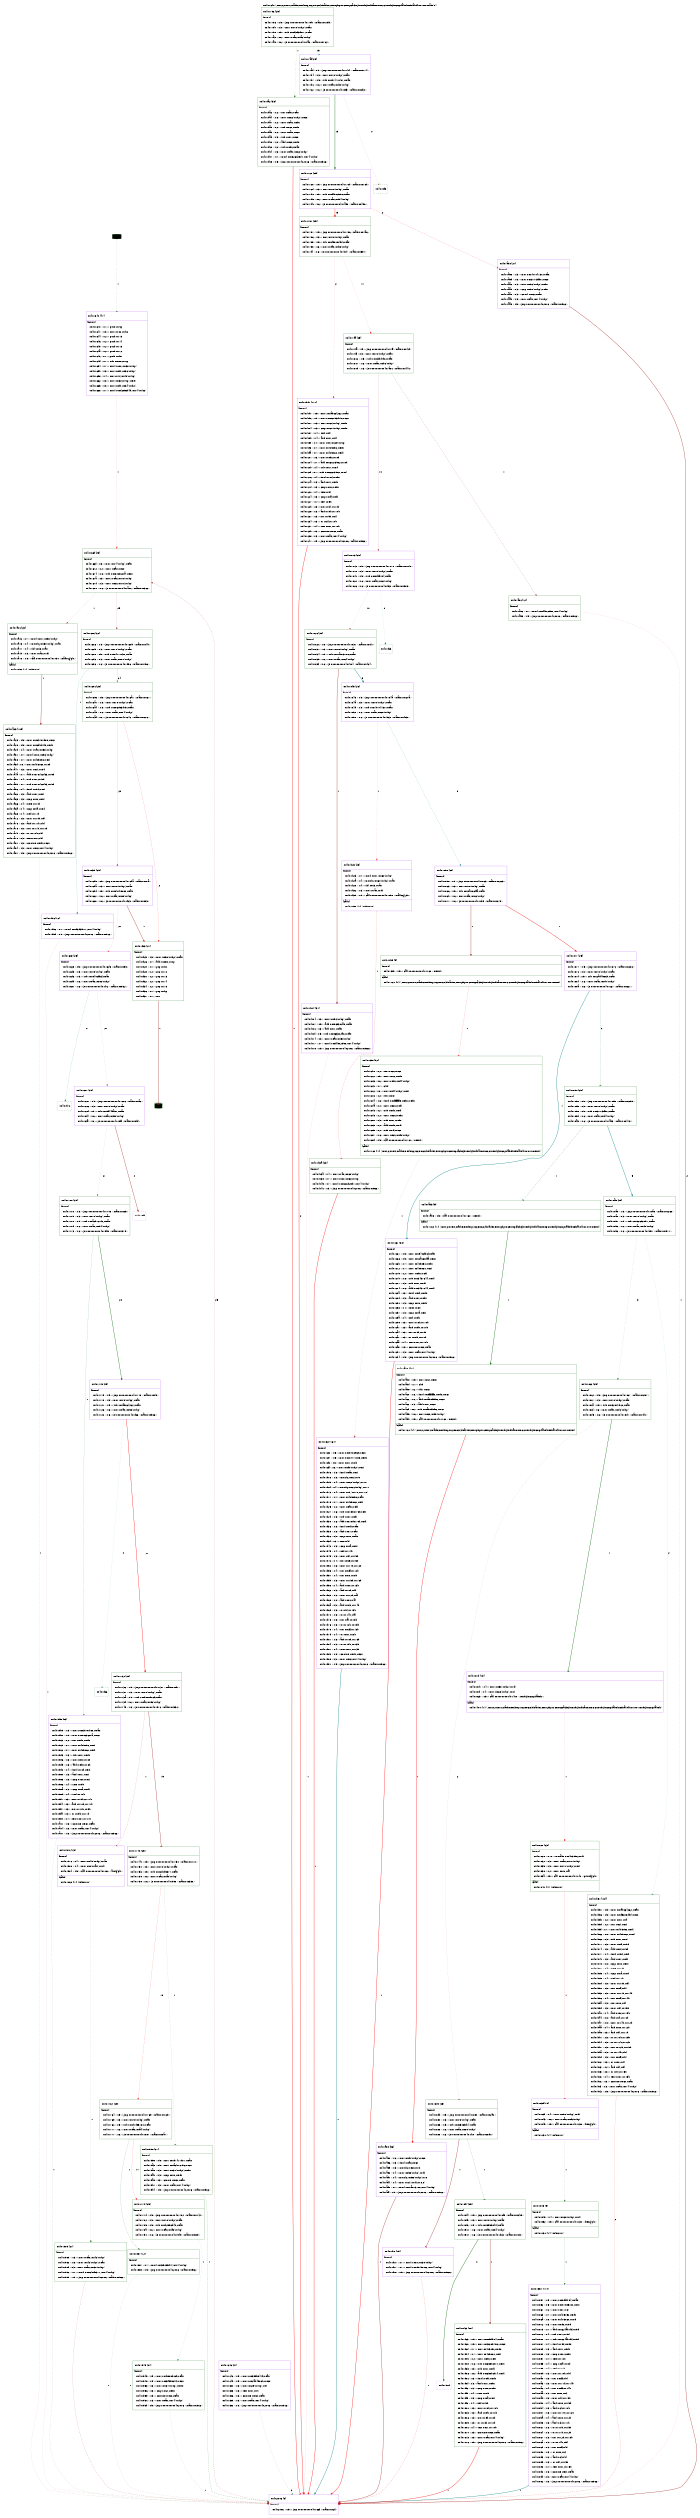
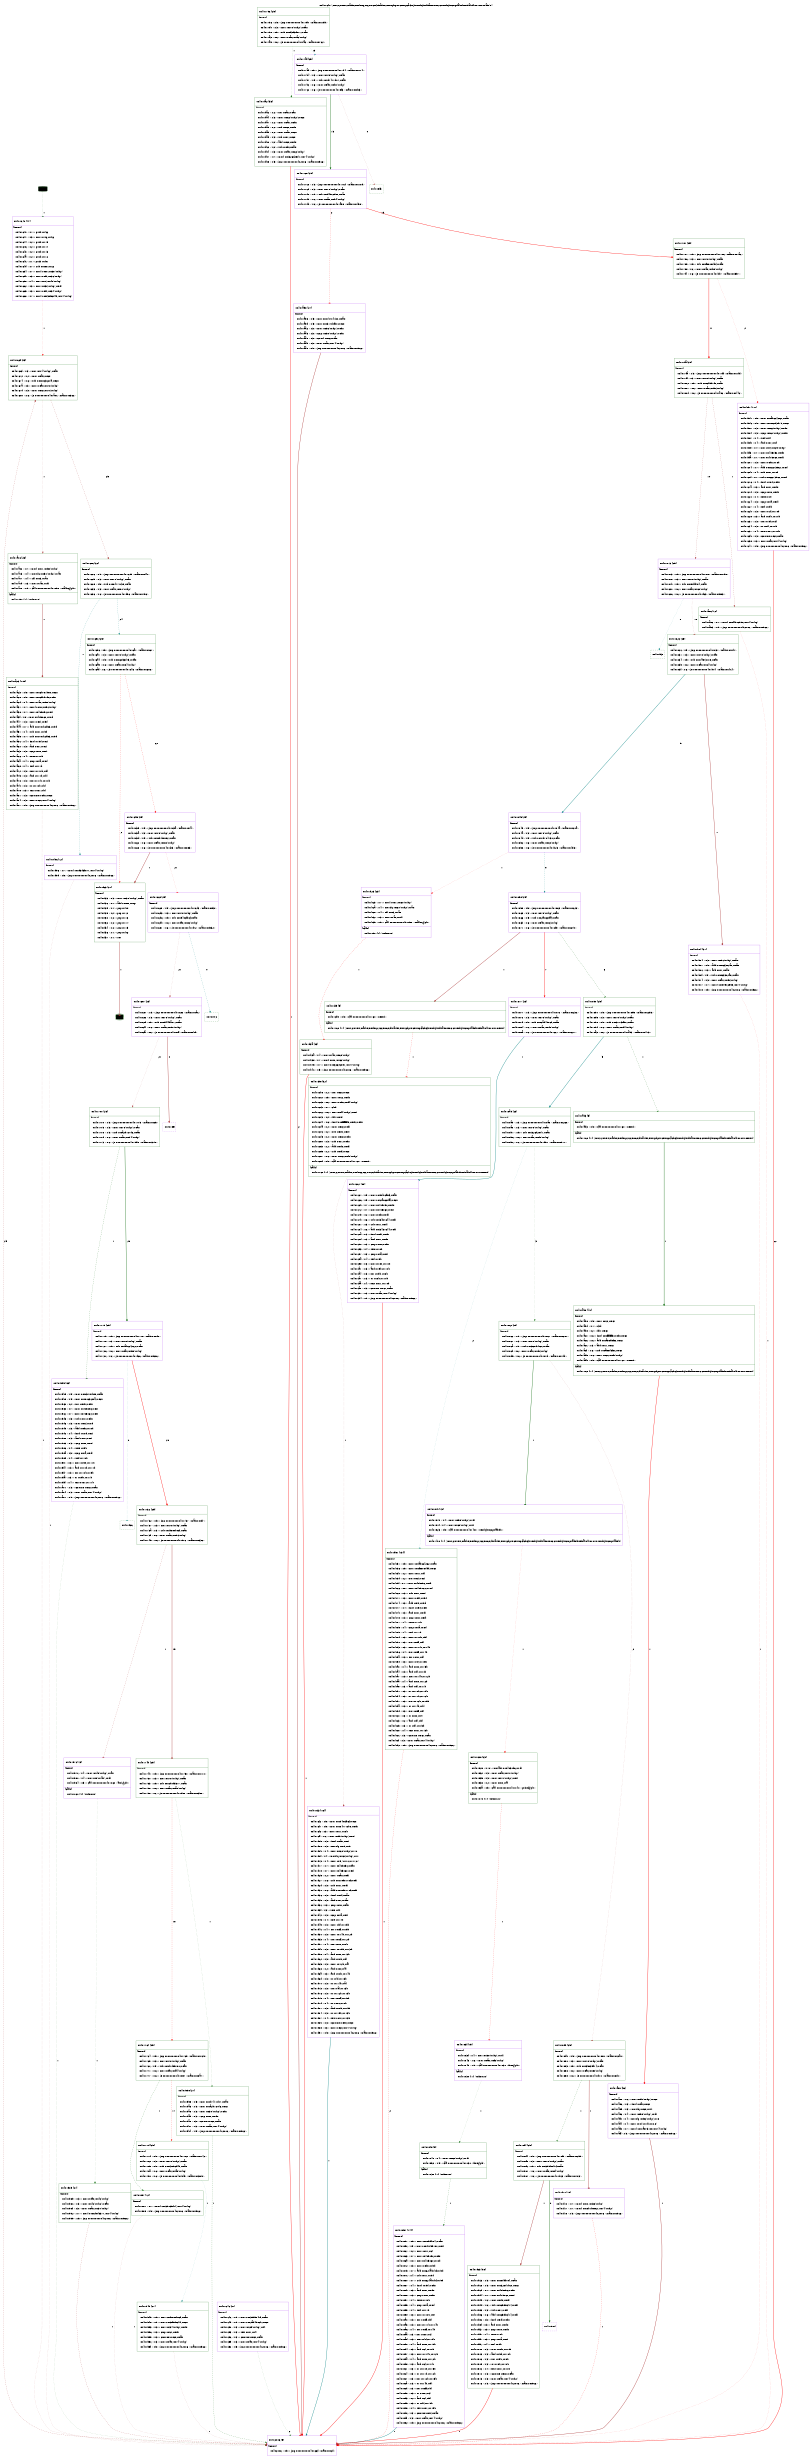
edge "0x4017e1 [25]" -> "0x4017fa [25]": style dotted -> bold
edge "0x401877 [25]" -> "0x401890 [25]": now "0x40185e [25]" -> "0x401890 [25]"
edge "0x401bd7 [111]" -> "0x402006 [5]": label " 2" -> " 22"
